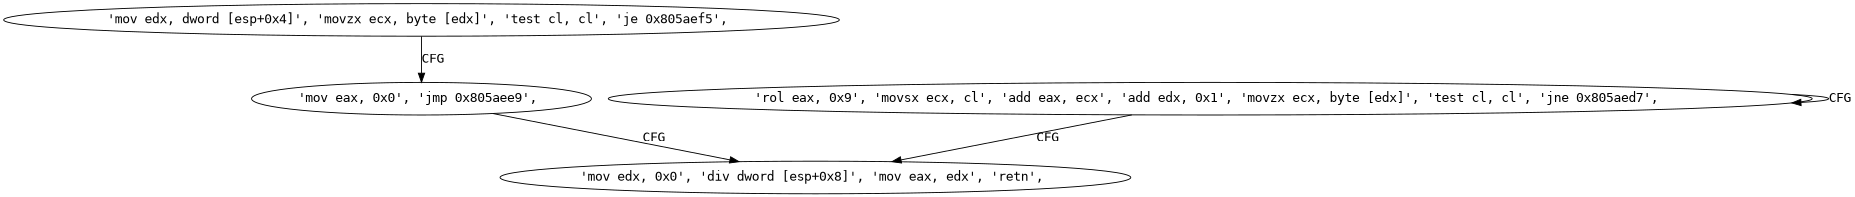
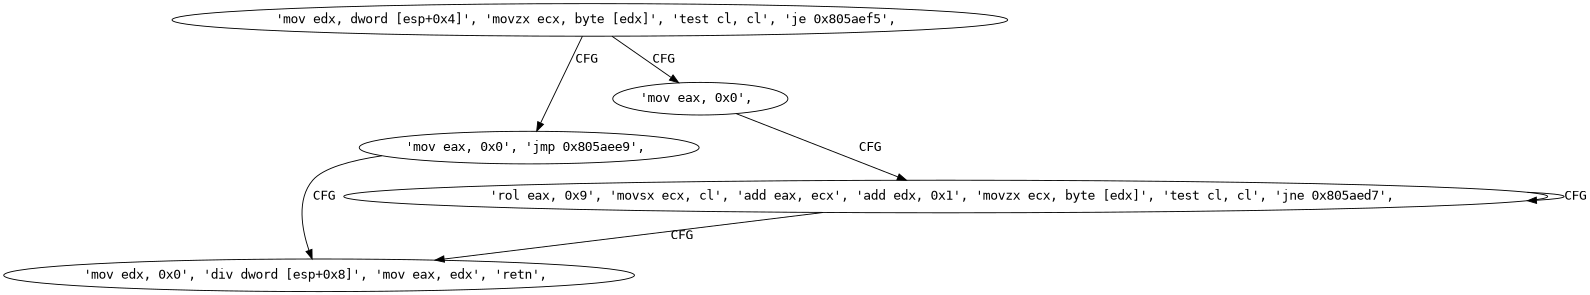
node "'mov eax, 0x0',": added
